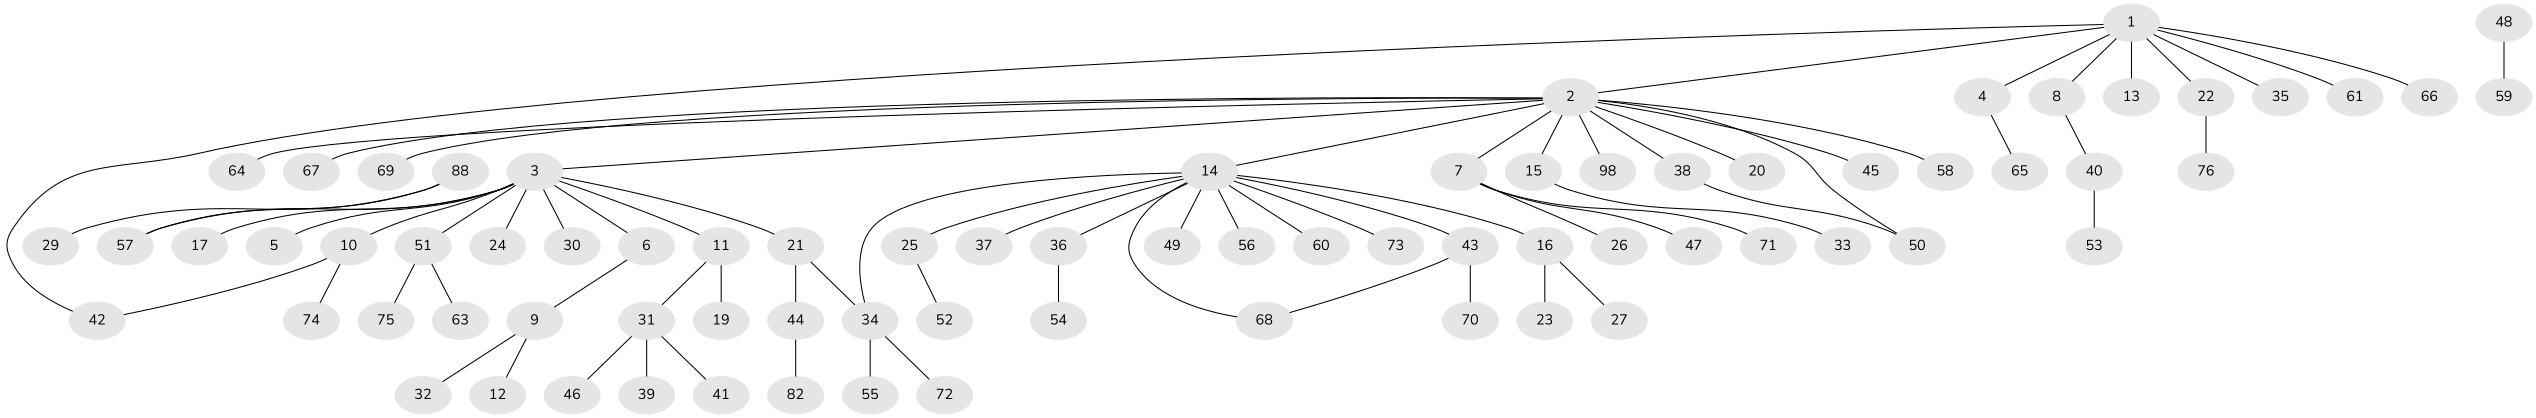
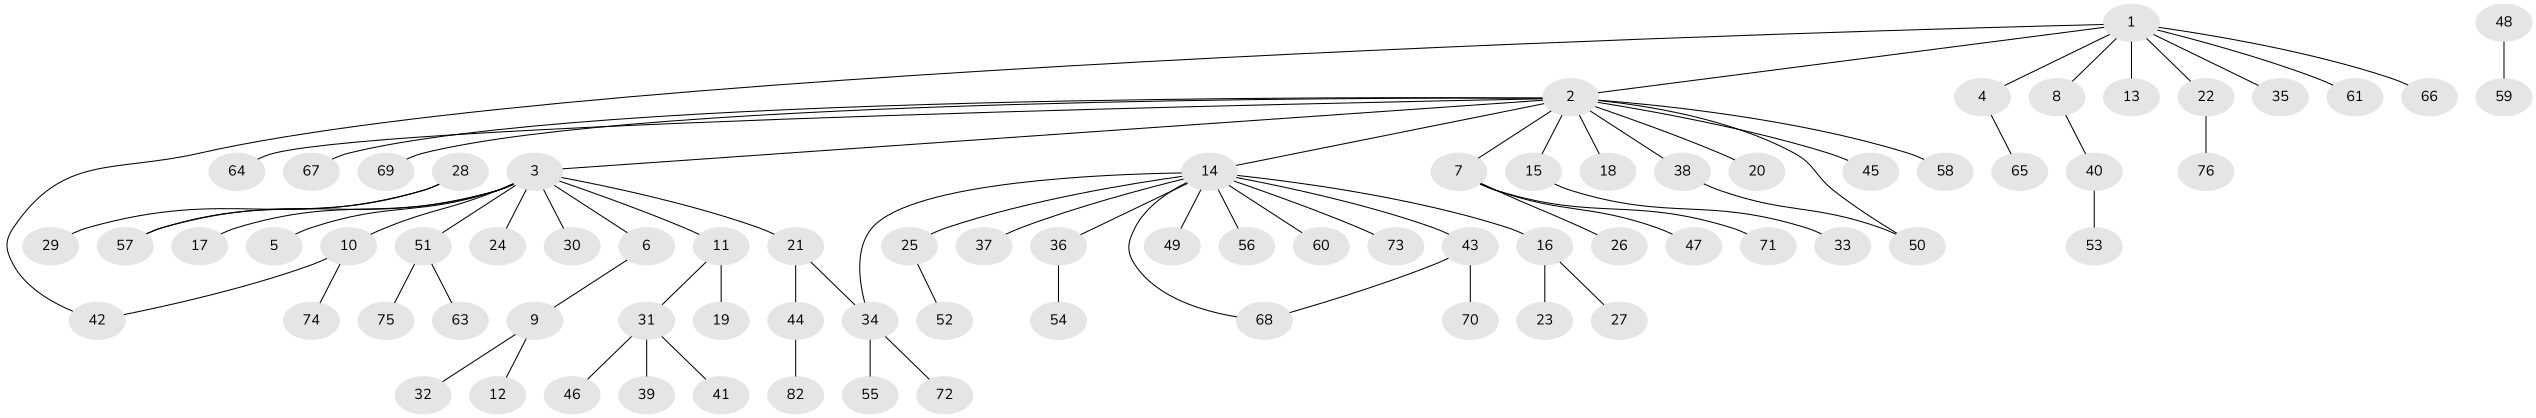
node "88": label "88" -> "28"
node "98": label "98" -> "18"
